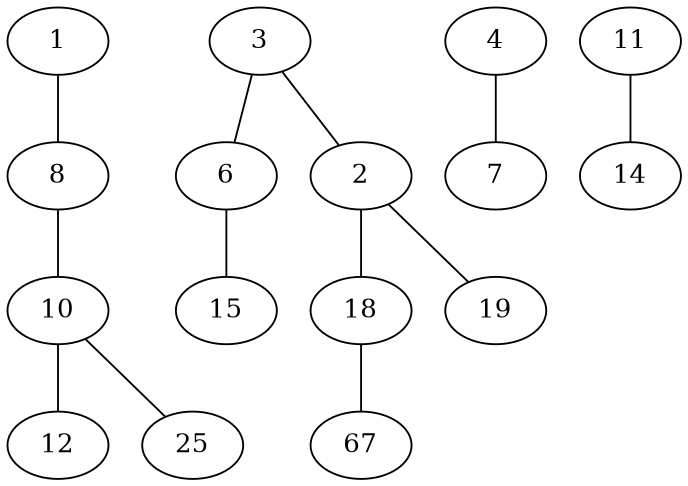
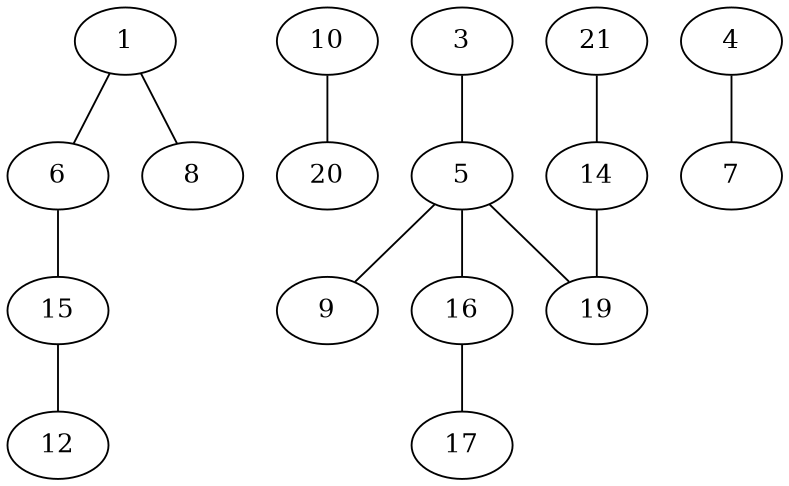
node "11": label "11" -> "21"
edge "3" -- "6": now "1" -- "6"
node "2": label "2" -> "5"
edge "8" -- "10": removed
edge "14" -- "19": added
node "9": added
node "18": label "18" -> "16"
edge "10" -- "12": now "15" -- "12"
node "25": label "25" -> "20"
node "67": label "67" -> "17"
